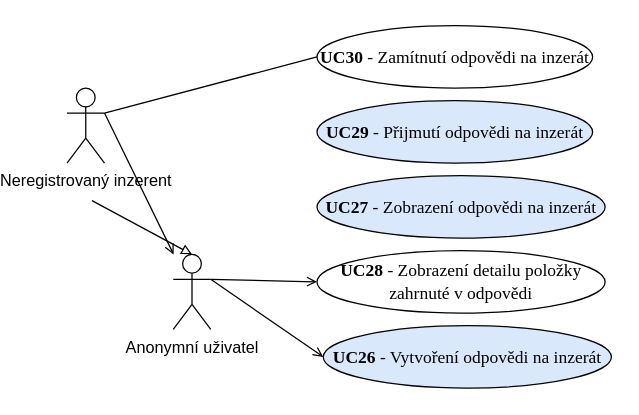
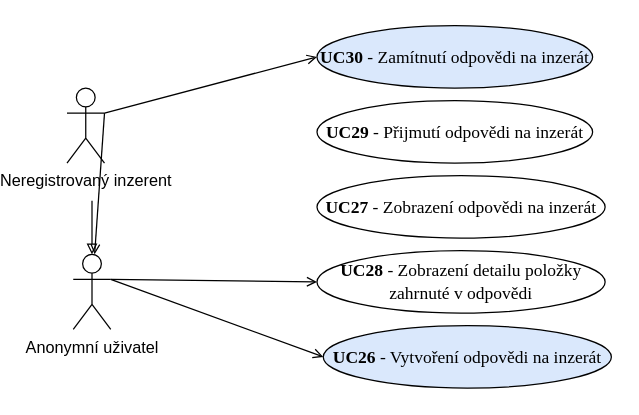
node "UC30 - Zamítnutí odpovědi na inzerát": fillcolor #ffffff -> #dae8fc
edge "UC30 - Zamítnutí odpovědi na inzerát" -- "Neregistrovaný inzerent": arrowhead none -> open
node "UC29 - Přijmutí odpovědi na inzerát": fillcolor #dae8fc -> #ffffff
node "UC27 - Zobrazení odpovědi na inzerát": fillcolor #dae8fc -> #ffffff
node "Anonymní uživatel": moved (192, 292) -> (92, 292)
